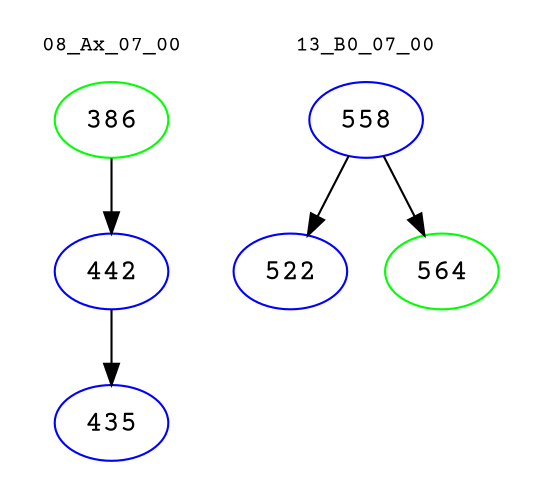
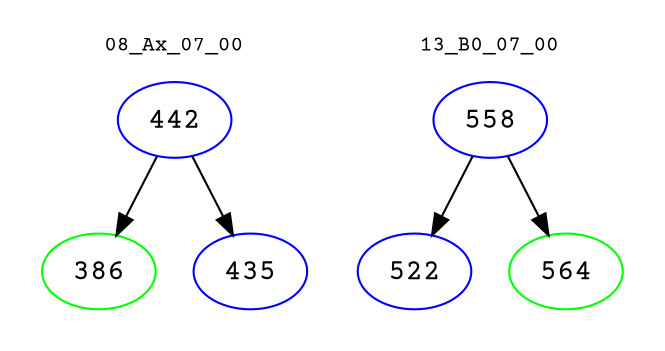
edge "386" -> "442": reversed
